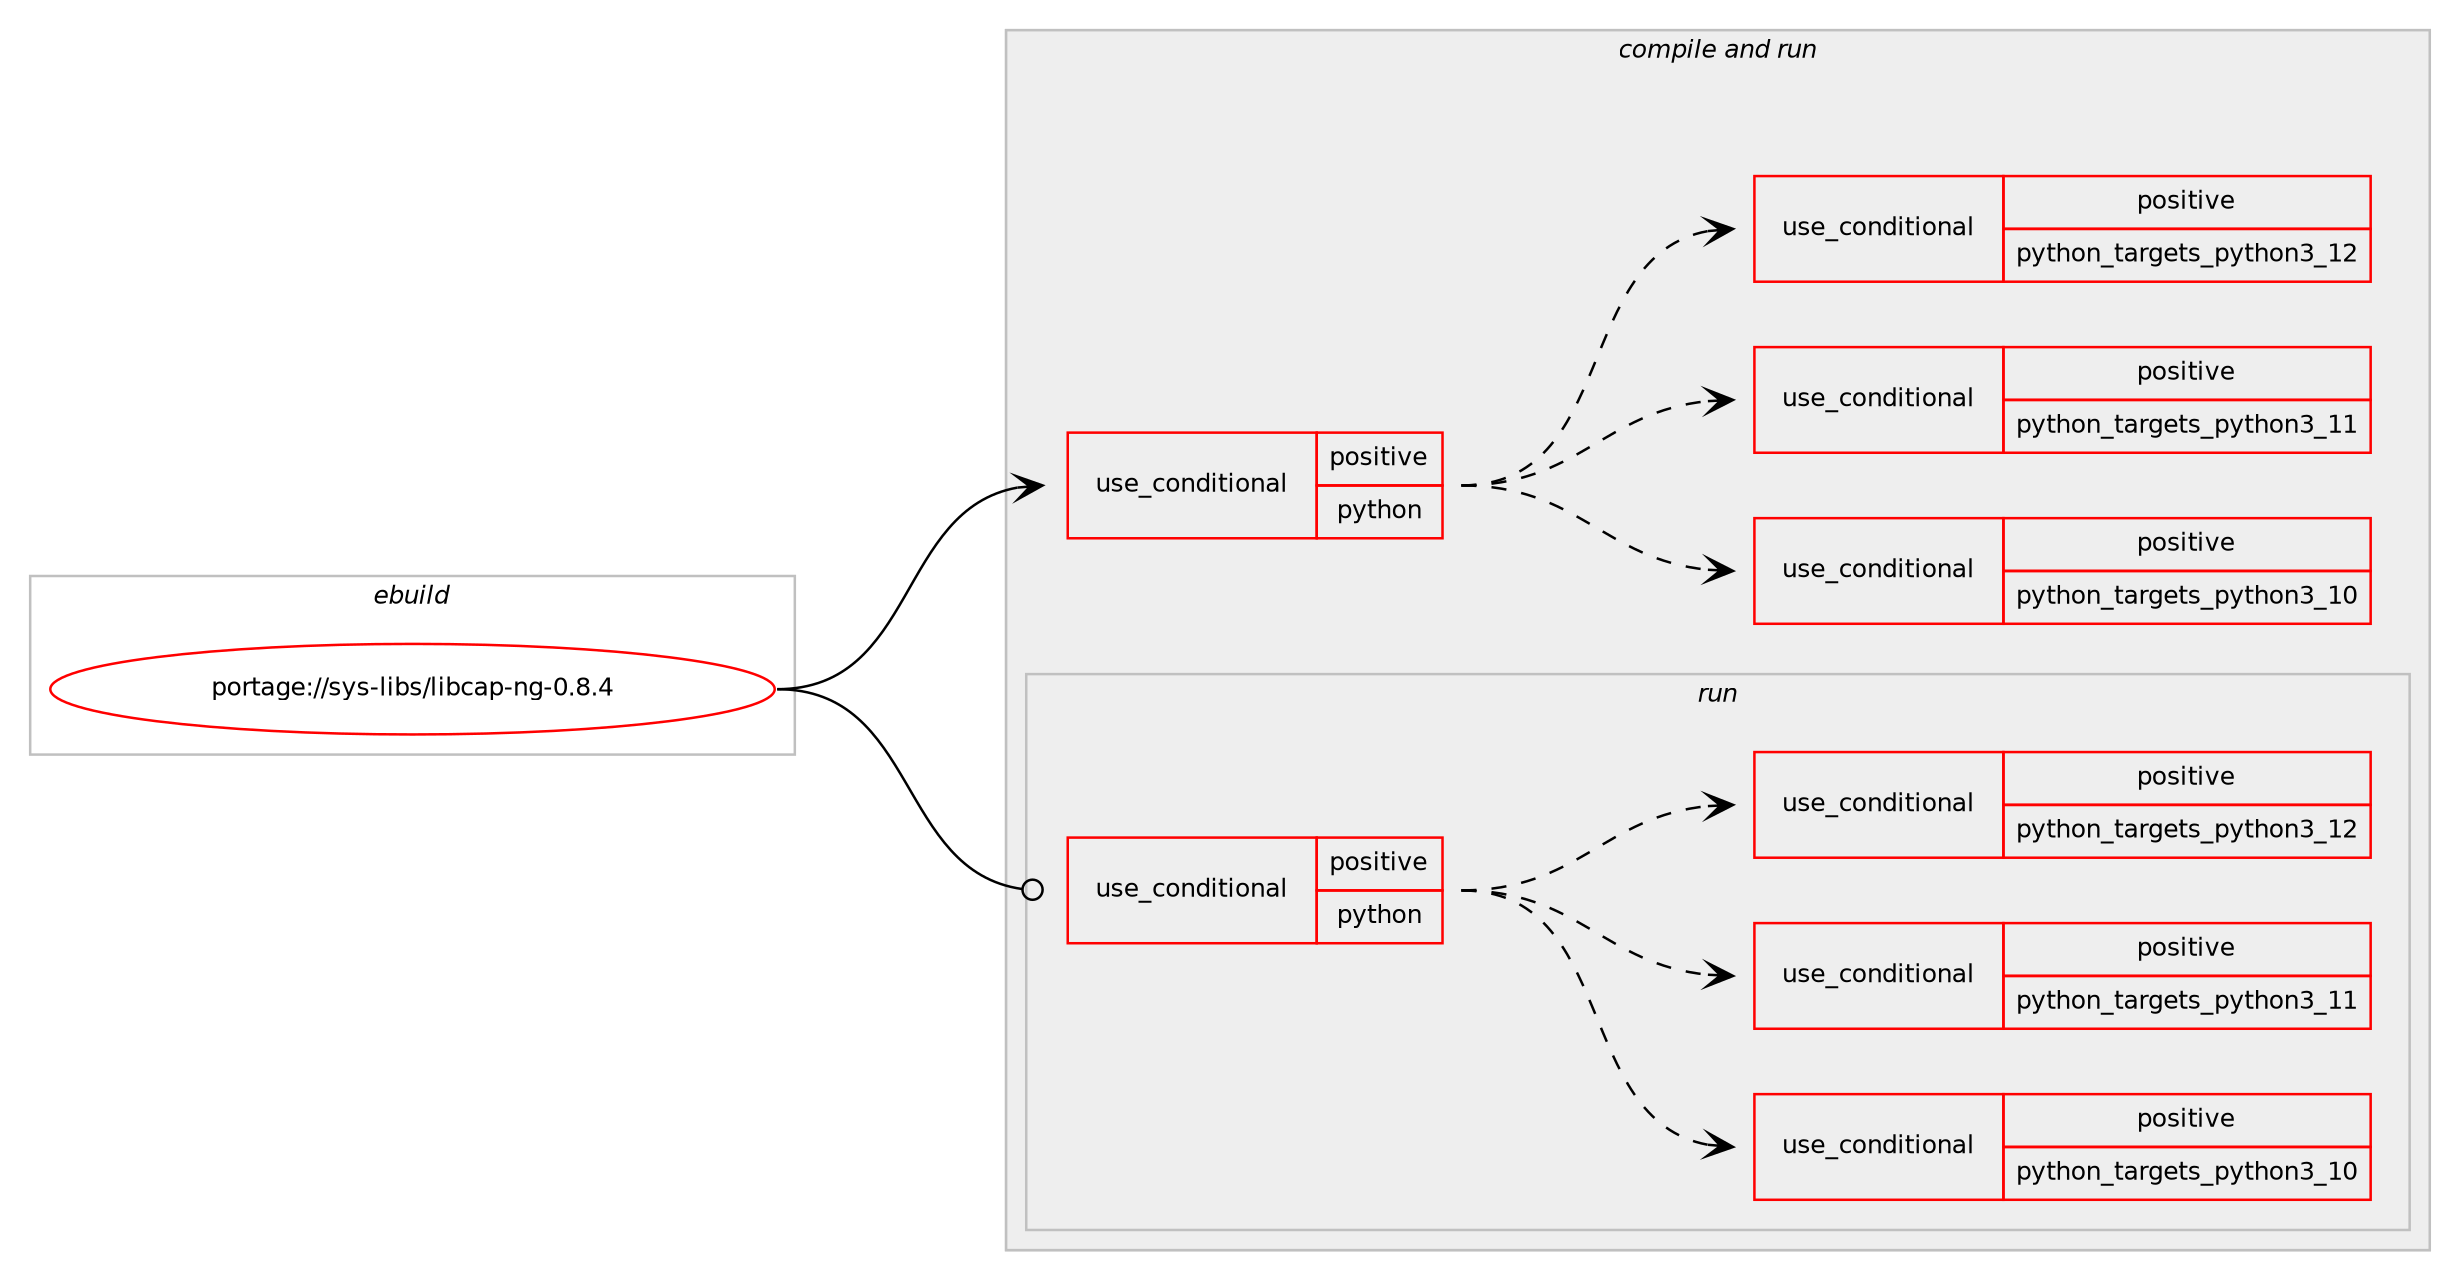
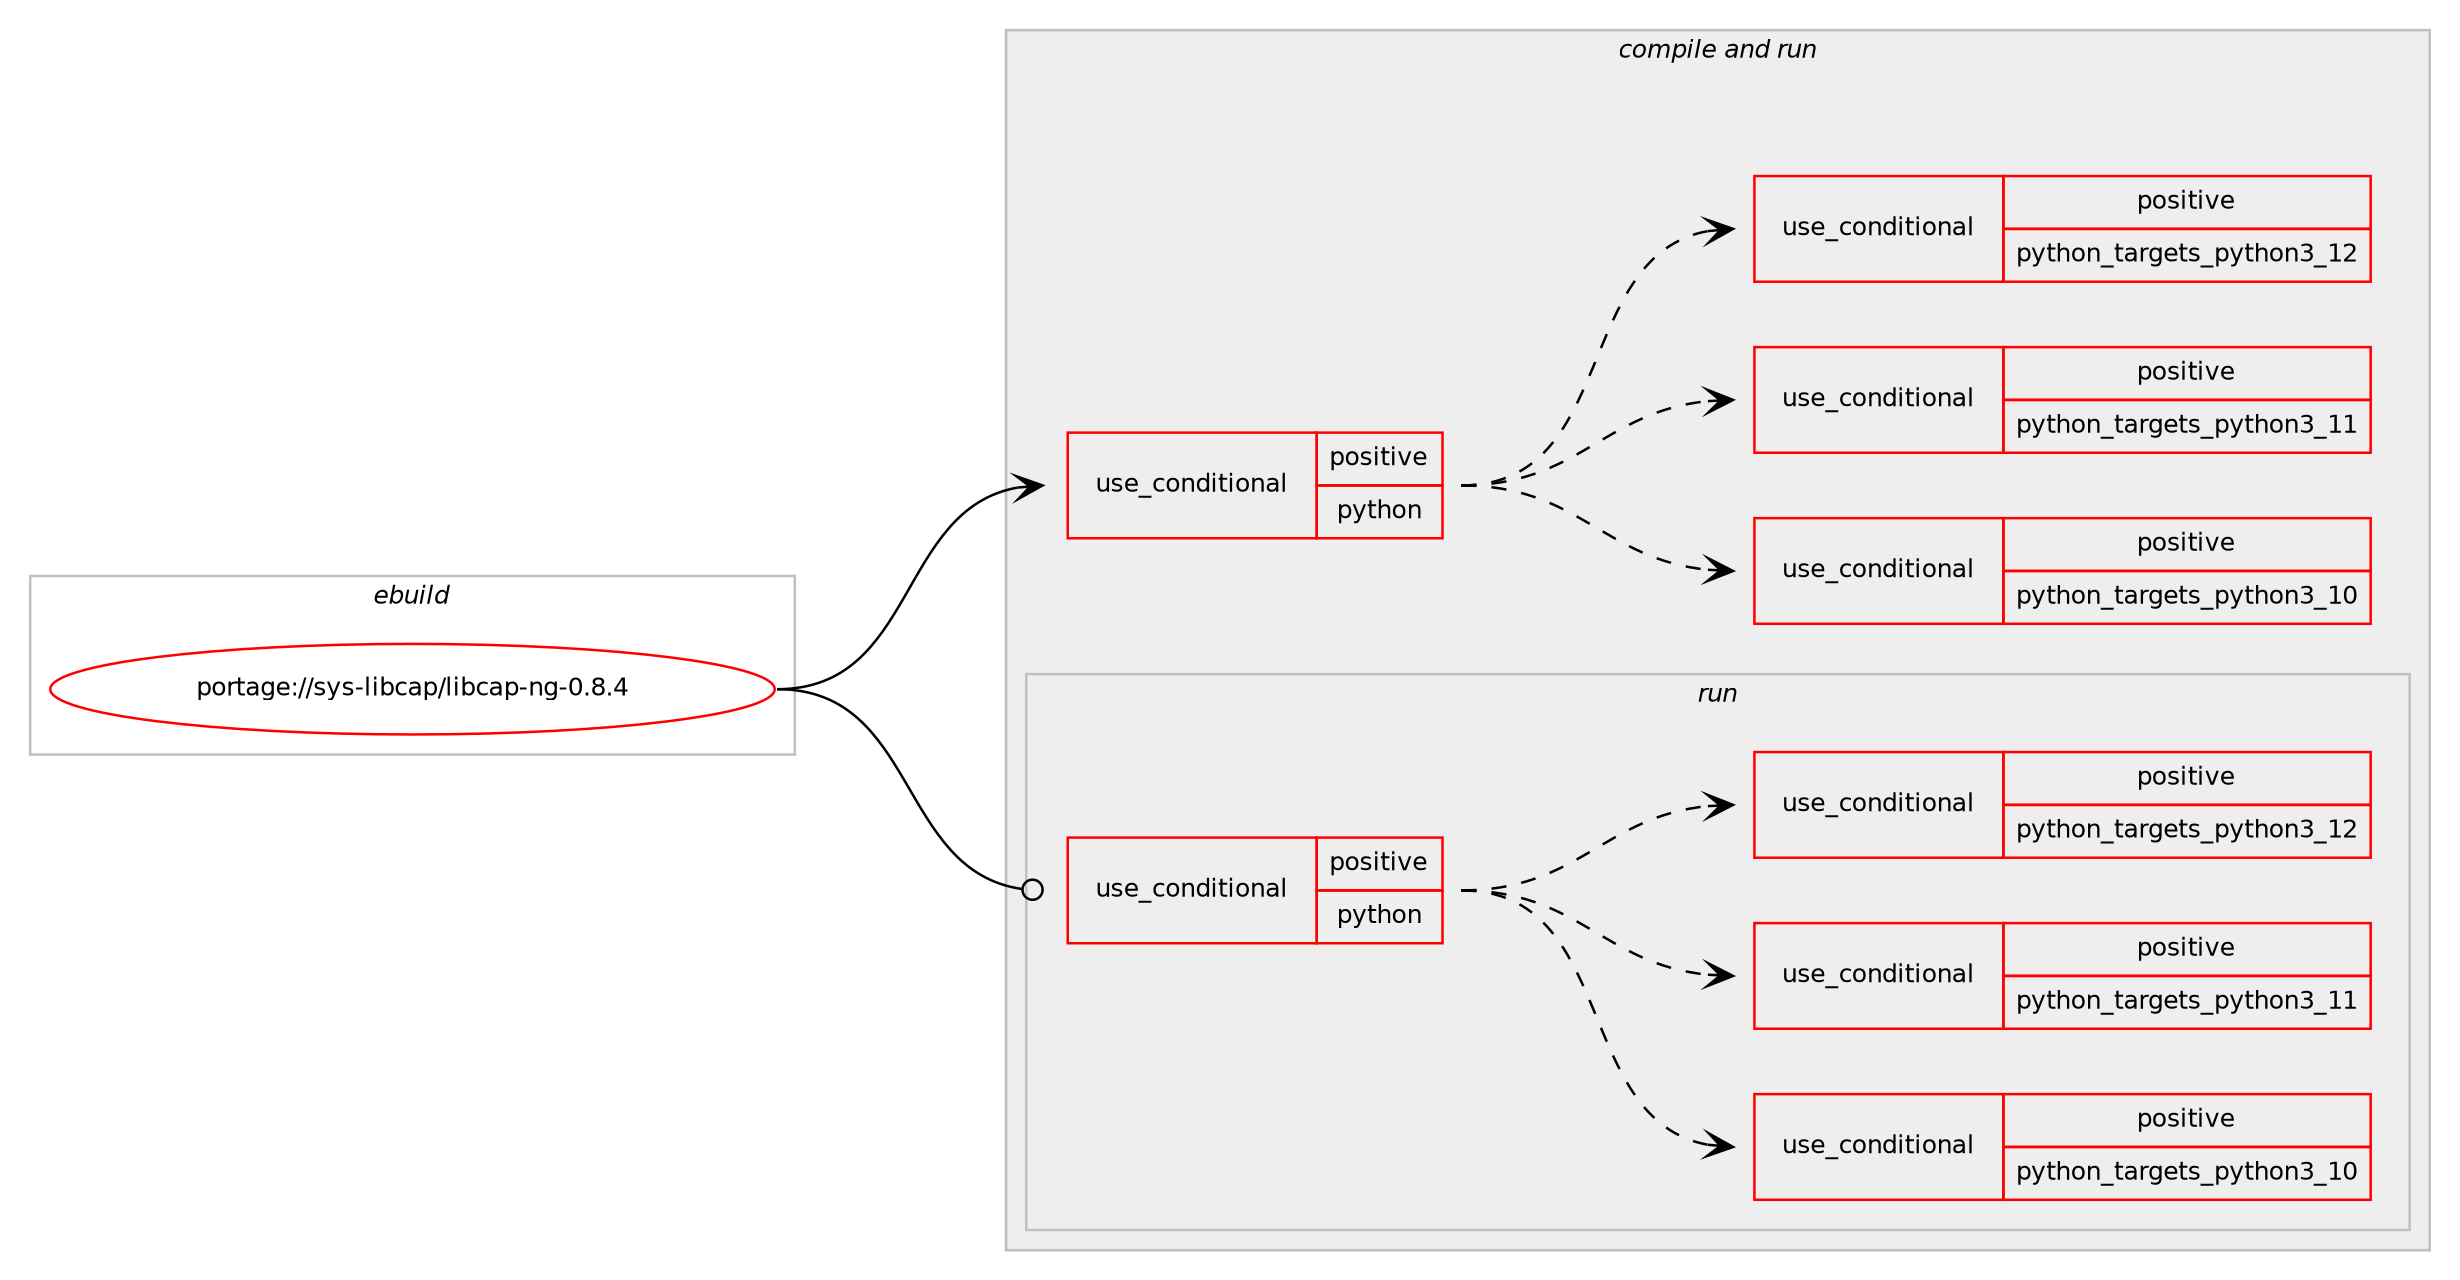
node "portage://sys-libs/libcap-ng-0.8.4": label "portage://sys-libs/libcap-ng-0.8.4" -> "portage://sys-libcap/libcap-ng-0.8.4"
